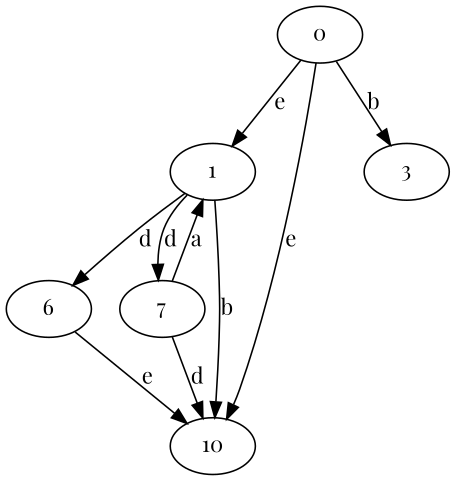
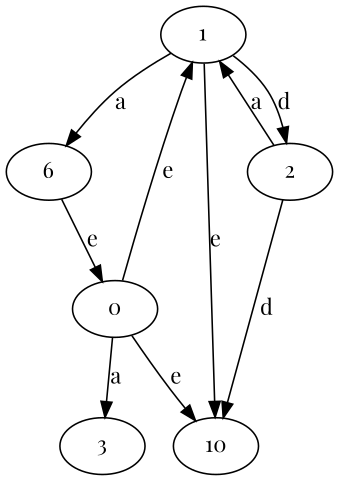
edge "0" -> "3": label "b" -> "a"
edge "1" -> "6": label "d" -> "a"
node "7": label "7" -> "2"
edge "1" -> "10": label "b" -> "e"
edge "6" -> "10": now "6" -> "0"
